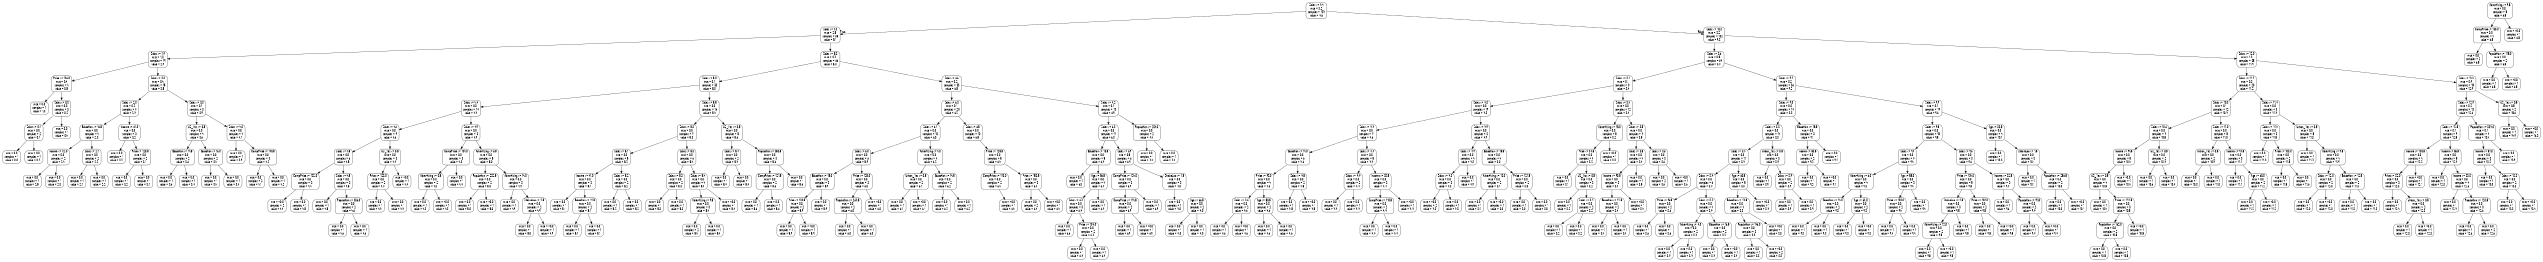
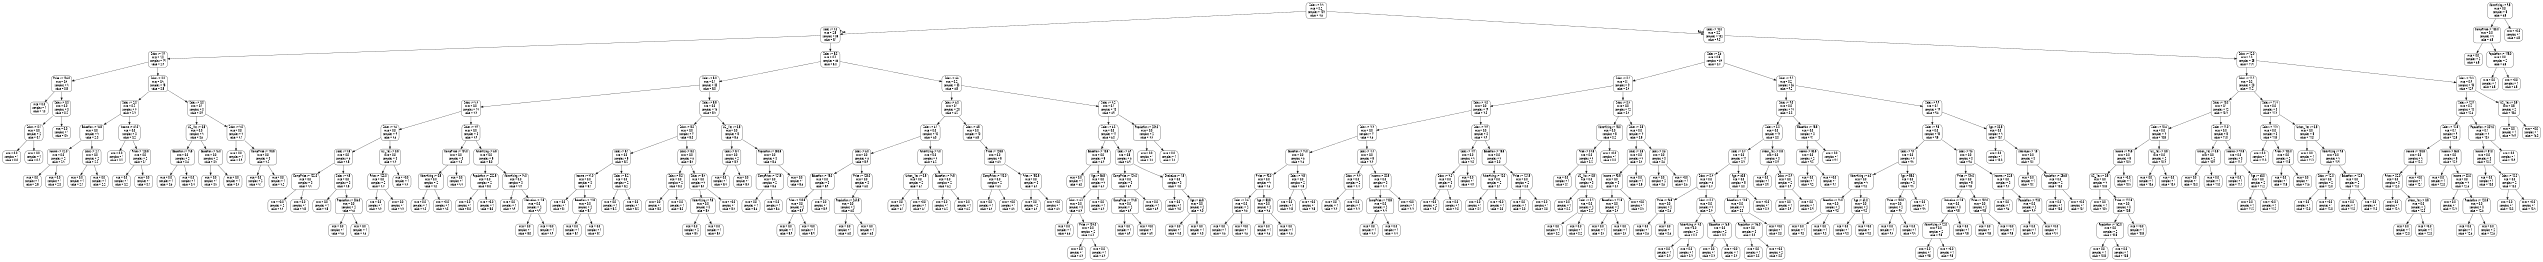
edge "Sales <= 10.3 mse = 3.2 samples = 102 value = 9.8" -> "Sales <= 8.6 mse = 0.5 samples = 67 value = 8.7": removed
edge "ShelveLoc <= 1.5 mse = 0.0 samples = 3 value = 7.0" -> "Age <= 66.5 mse = 0.0 samples = 2 value = 7.0": added
node "mse = -0.0 samples = 1 value = 6.0": removed
node "mse = 0.0 samples = 1 value = 6.4": added
